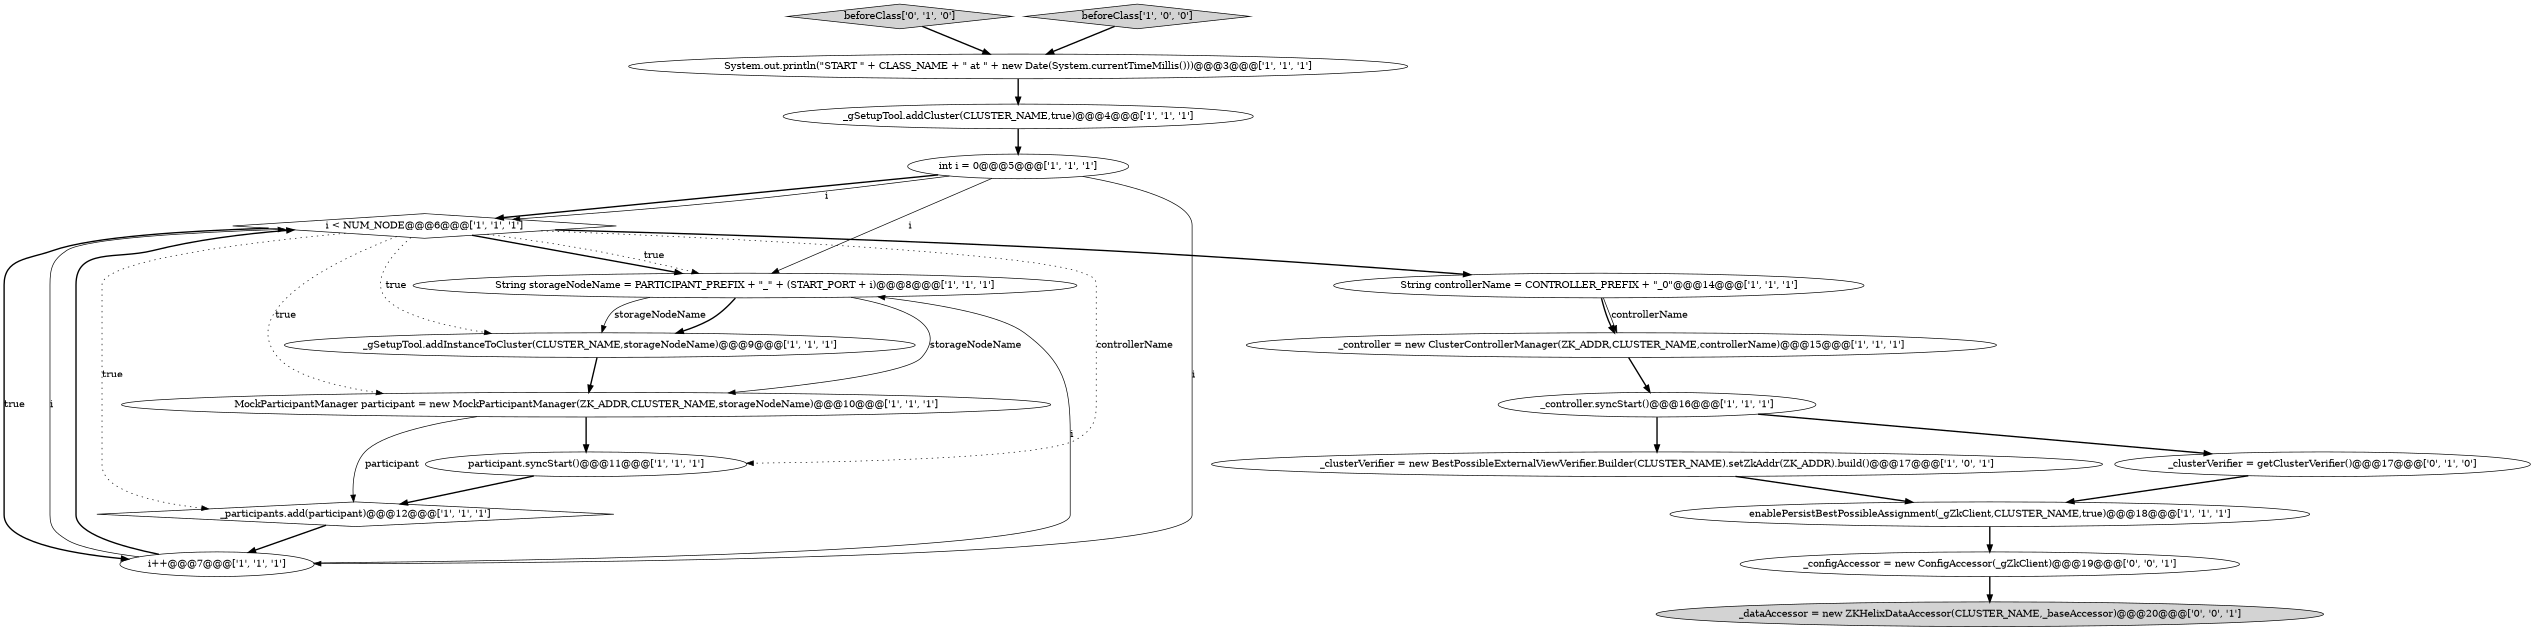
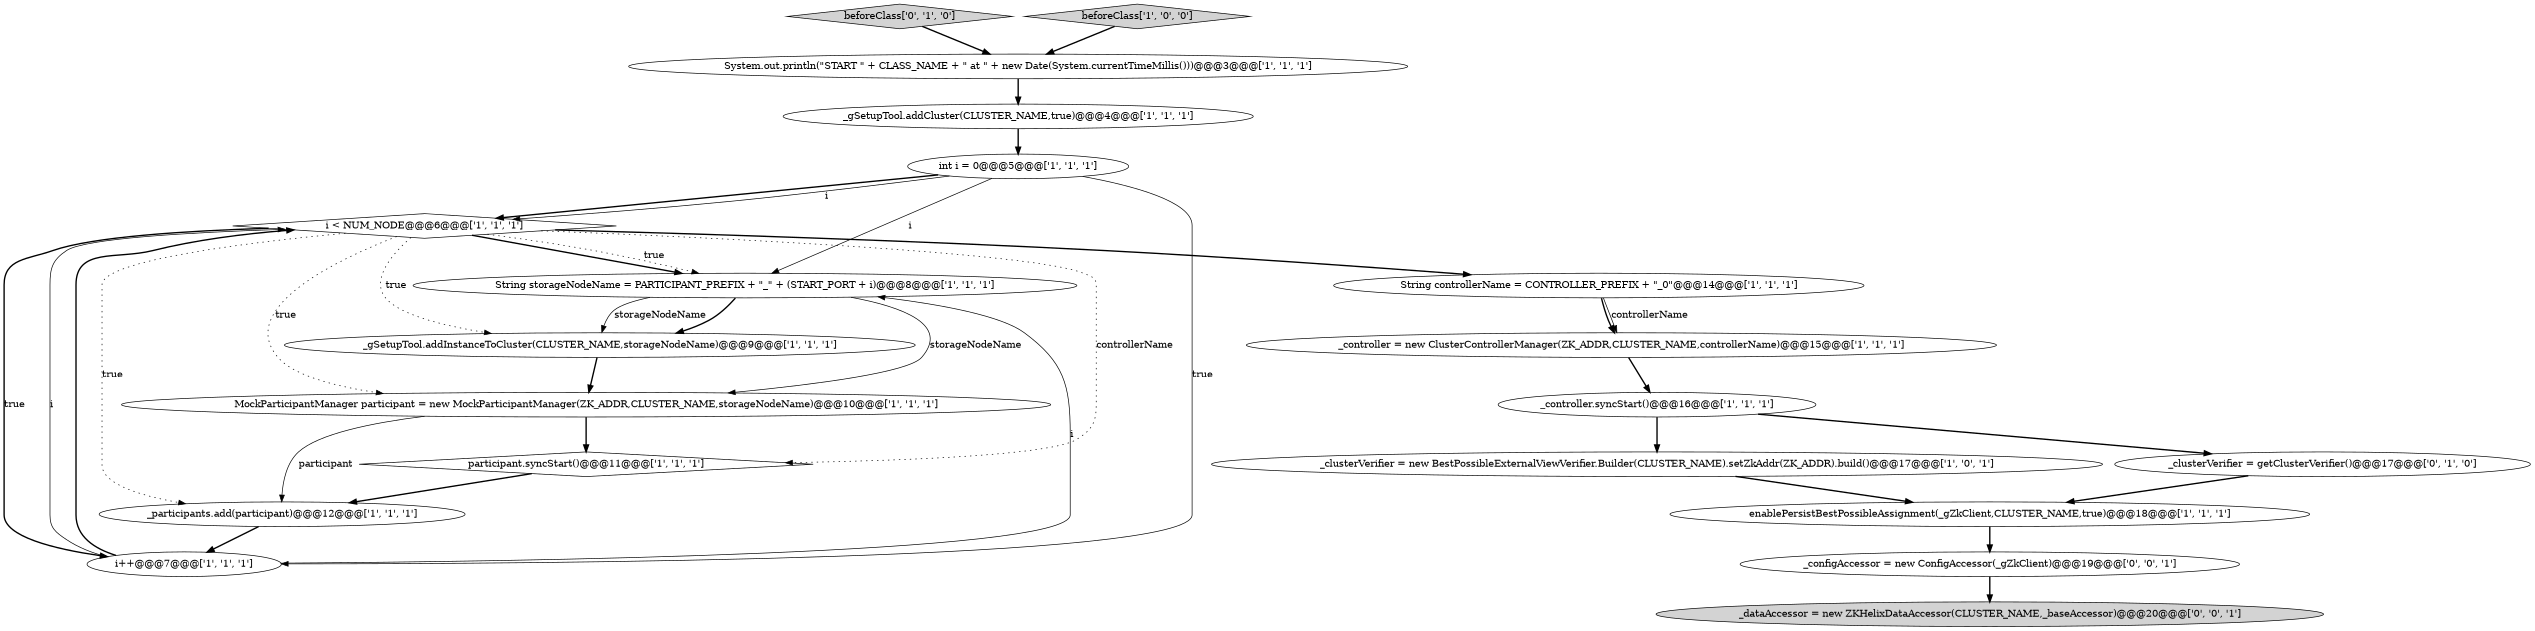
edge "int i = 0@@@5@@@['1', '1', '1']" -> "i++@@@7@@@['1', '1', '1']": label "i" -> "true"
node "participant.syncStart()@@@11@@@['1', '1', '1']": shape ellipse -> diamond
node "_participants.add(participant)@@@12@@@['1', '1', '1']": shape diamond -> ellipse
